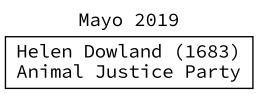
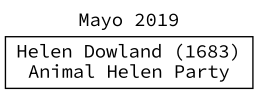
node "Helen Dowland (1683) Animal Justice Party": label "Helen Dowland (1683) Animal Justice Party" -> "Helen Dowland (1683) Animal Helen Party"
